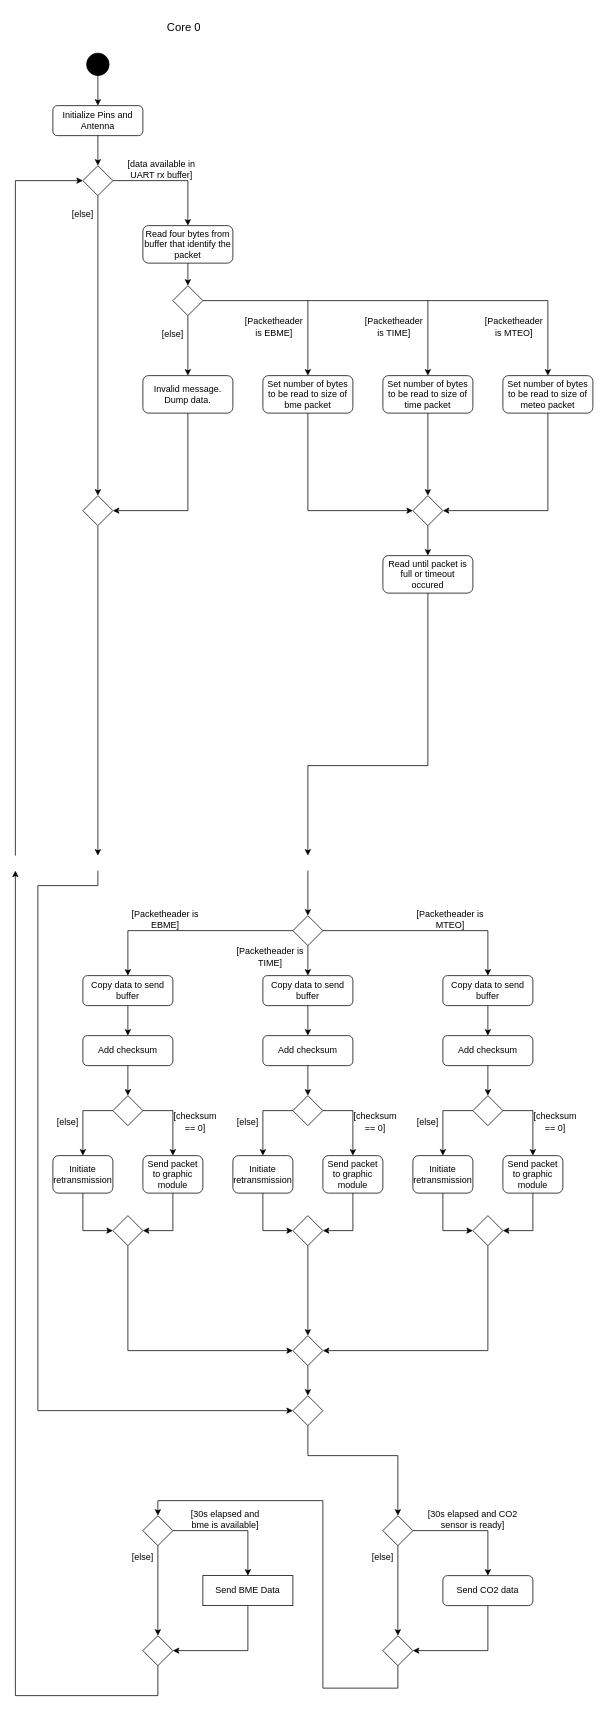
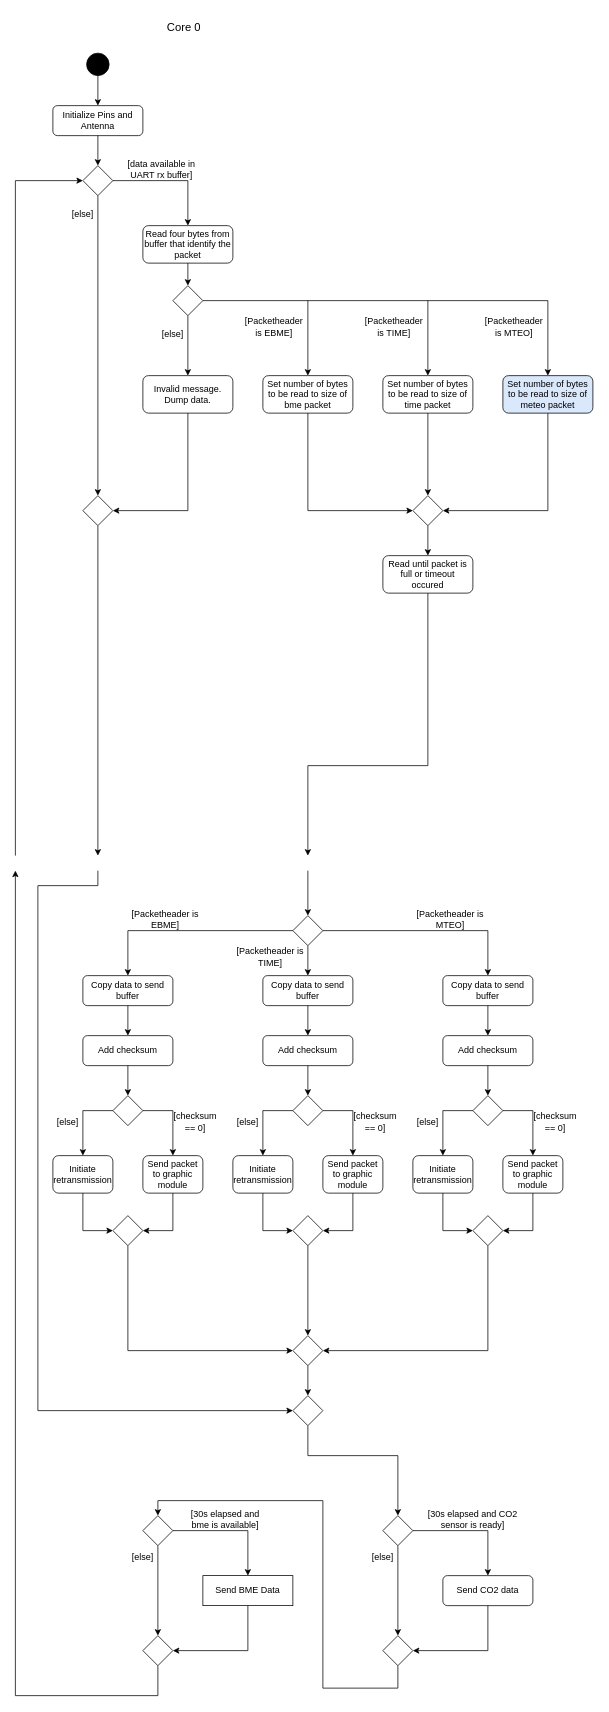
node "Set number of bytes to be read to size of meteo packet": fillcolor #ffffff -> #dae8fc
